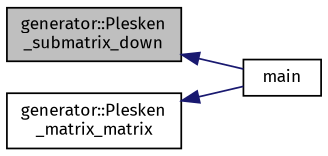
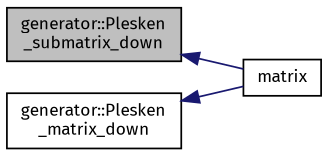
node "main": label "main" -> "matrix"
node "generator::Plesken _matrix_matrix": label "generator::Plesken _matrix_matrix" -> "generator::Plesken _matrix_down"
